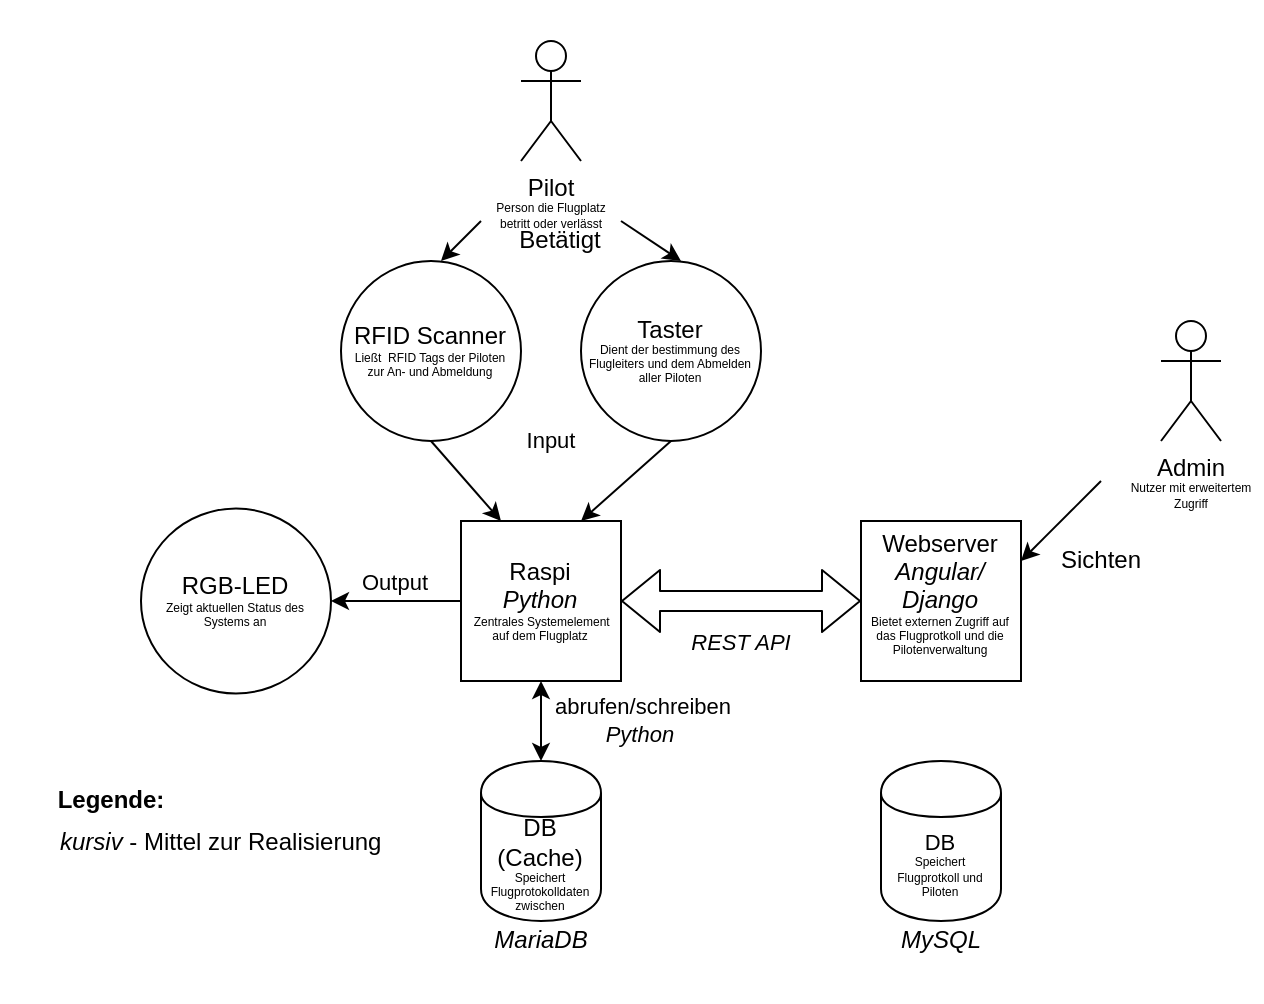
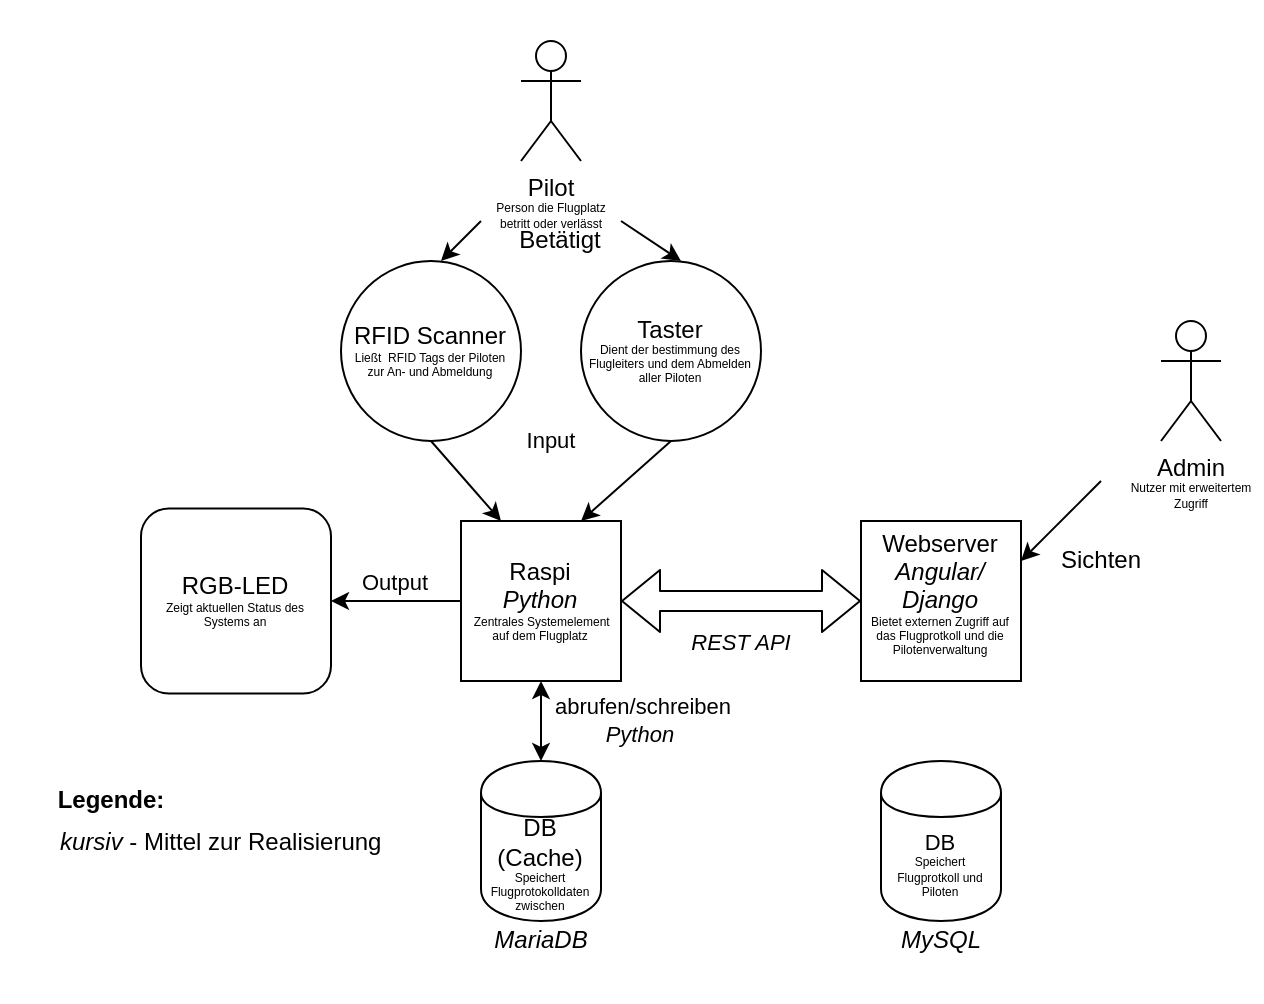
node "RGB-LED Zeigt aktuellen Status des Systems an": shape ellipse -> rounded rectangle
